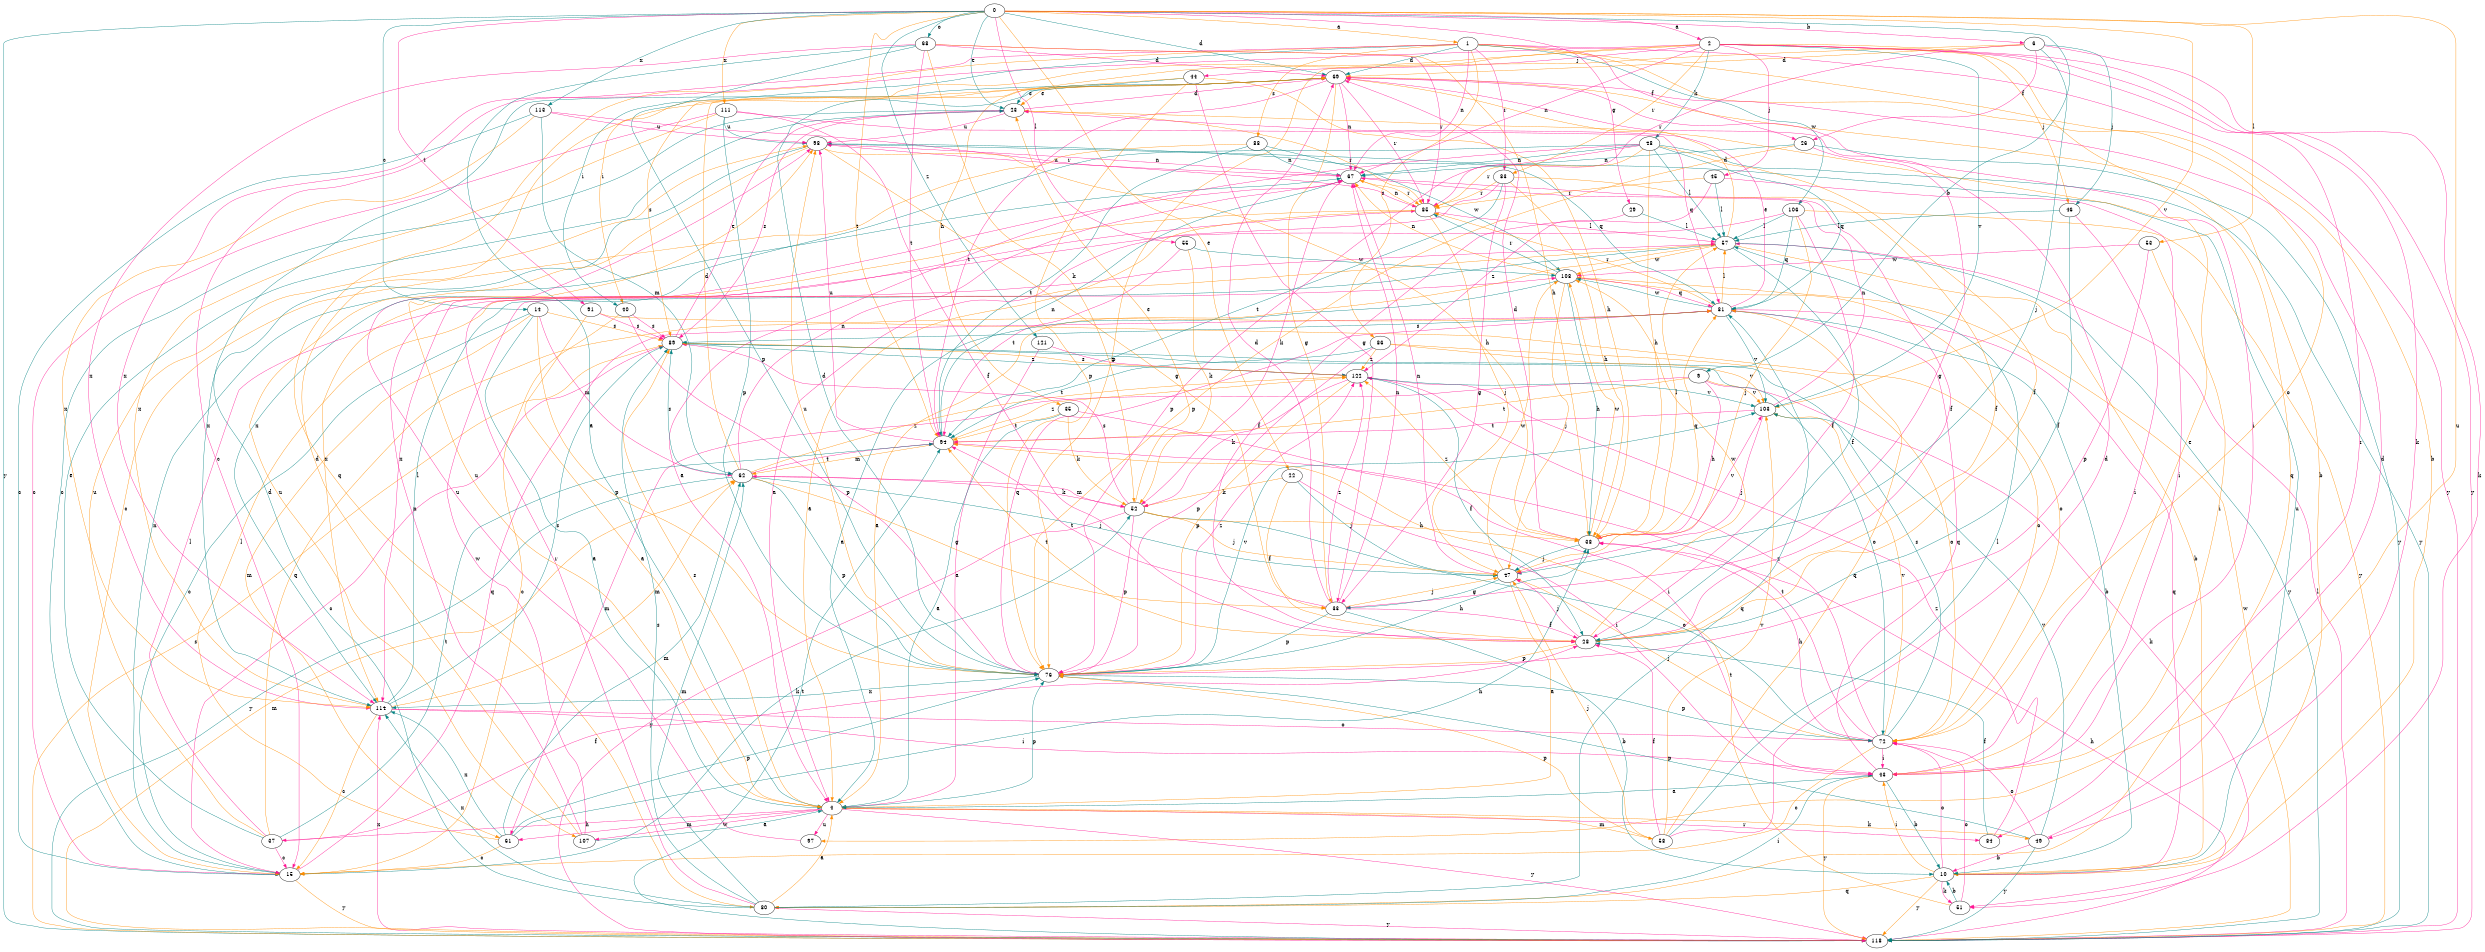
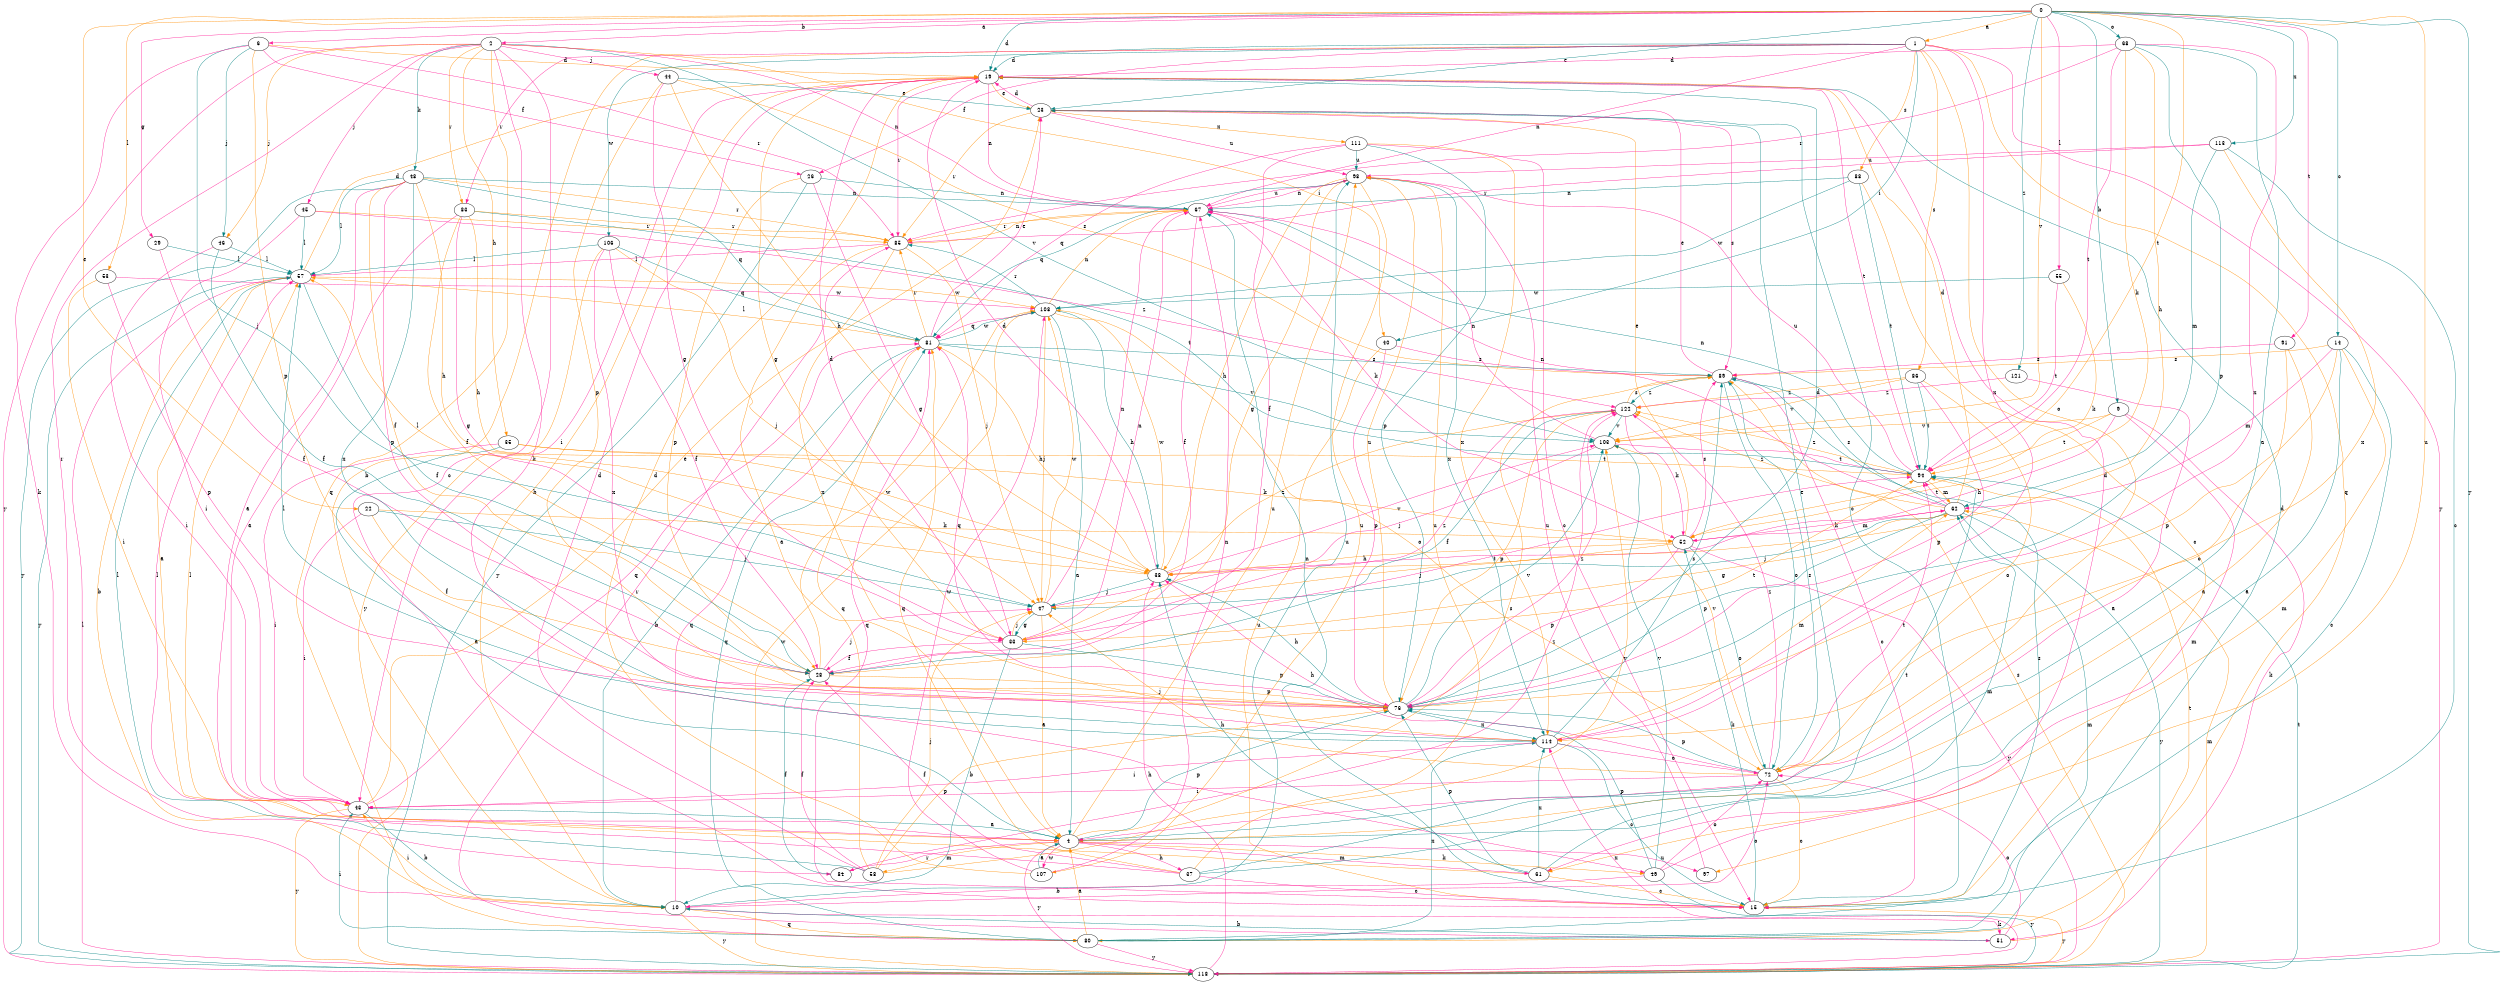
edge "0" -> "111": now "23" -> "111"
node "69": label "69" -> "19"
edge "38" -> "81": label "q" -> "h"
edge "40" -> "15": label "c" -> "u"
edge "114" -> "15": color darkorange -> teal
